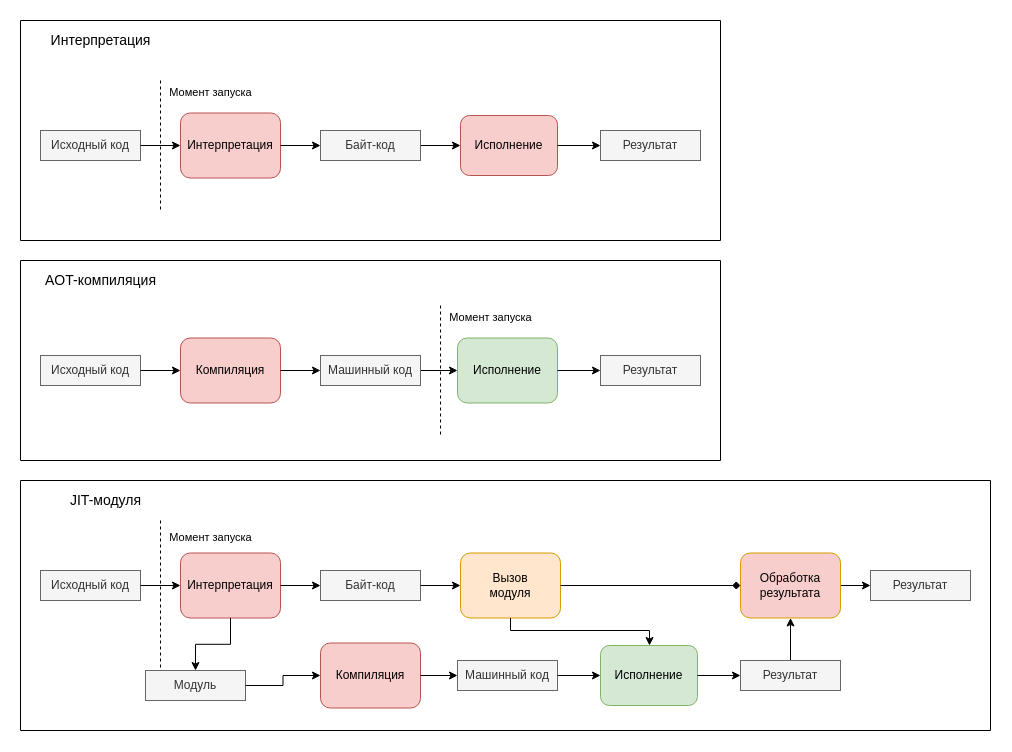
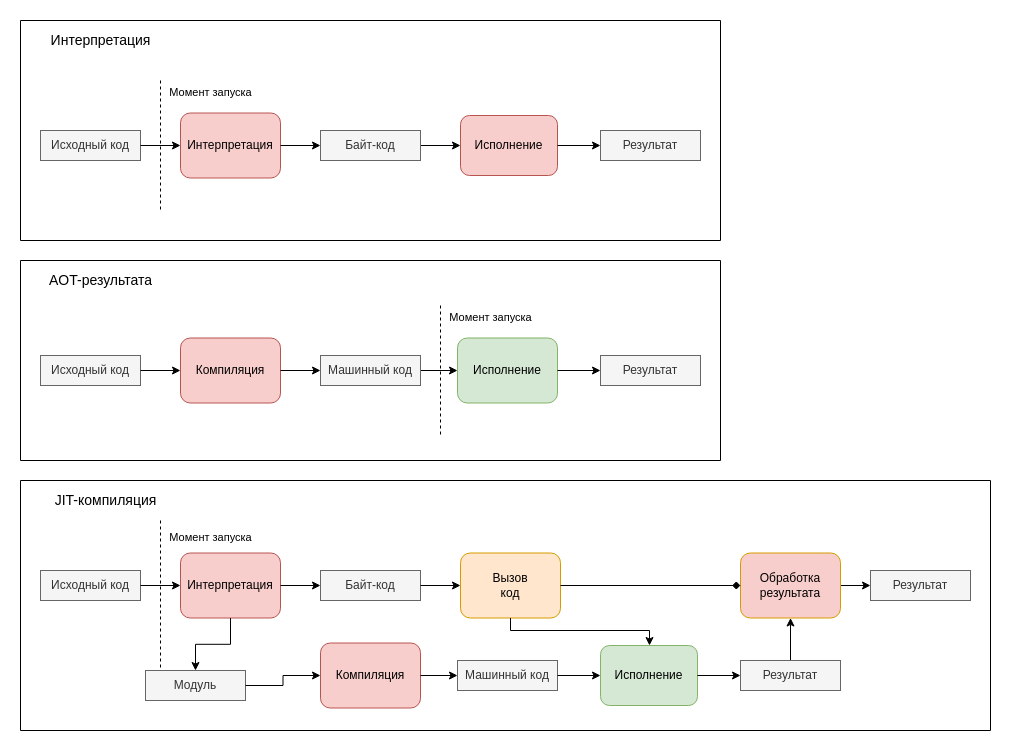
node "AOT-компиляция": label "AOT-компиляция" -> "AOT-результата"
node "JIT-модуля": label "JIT-модуля" -> "JIT-компиляция"
node "Вызов модуля": label "Вызов модуля" -> "Вызов код"
